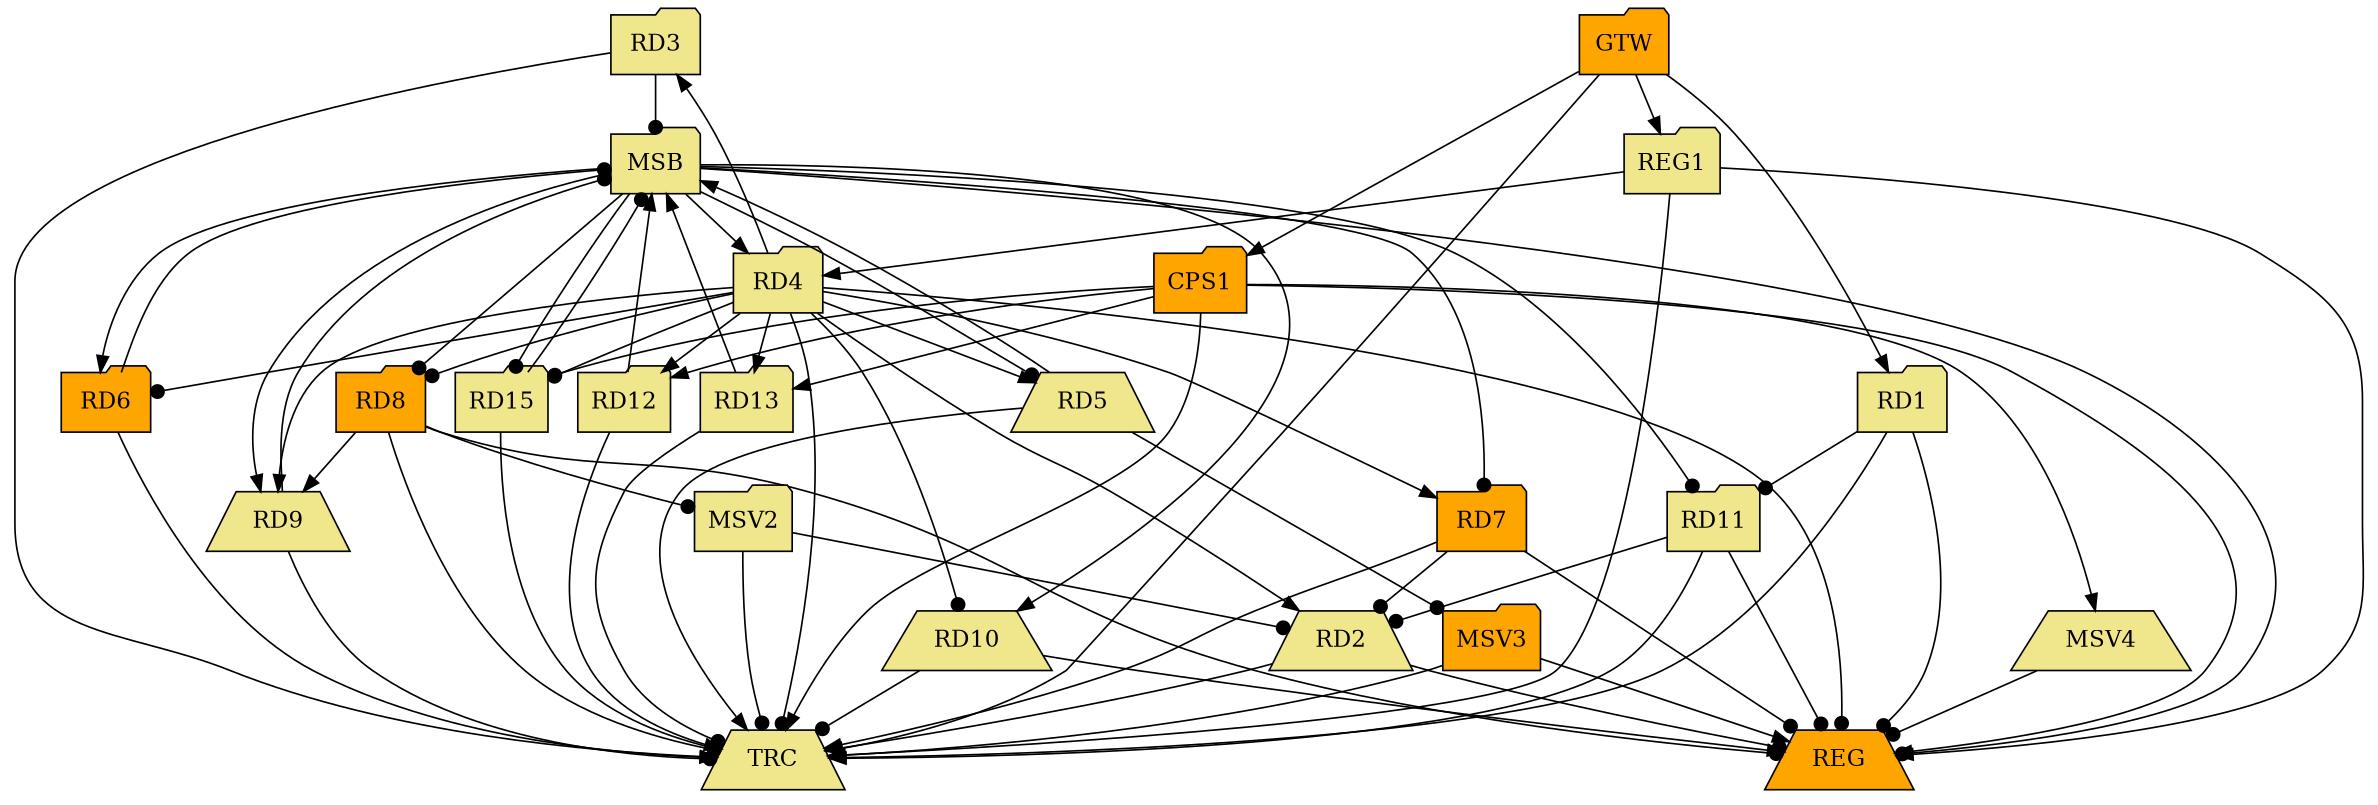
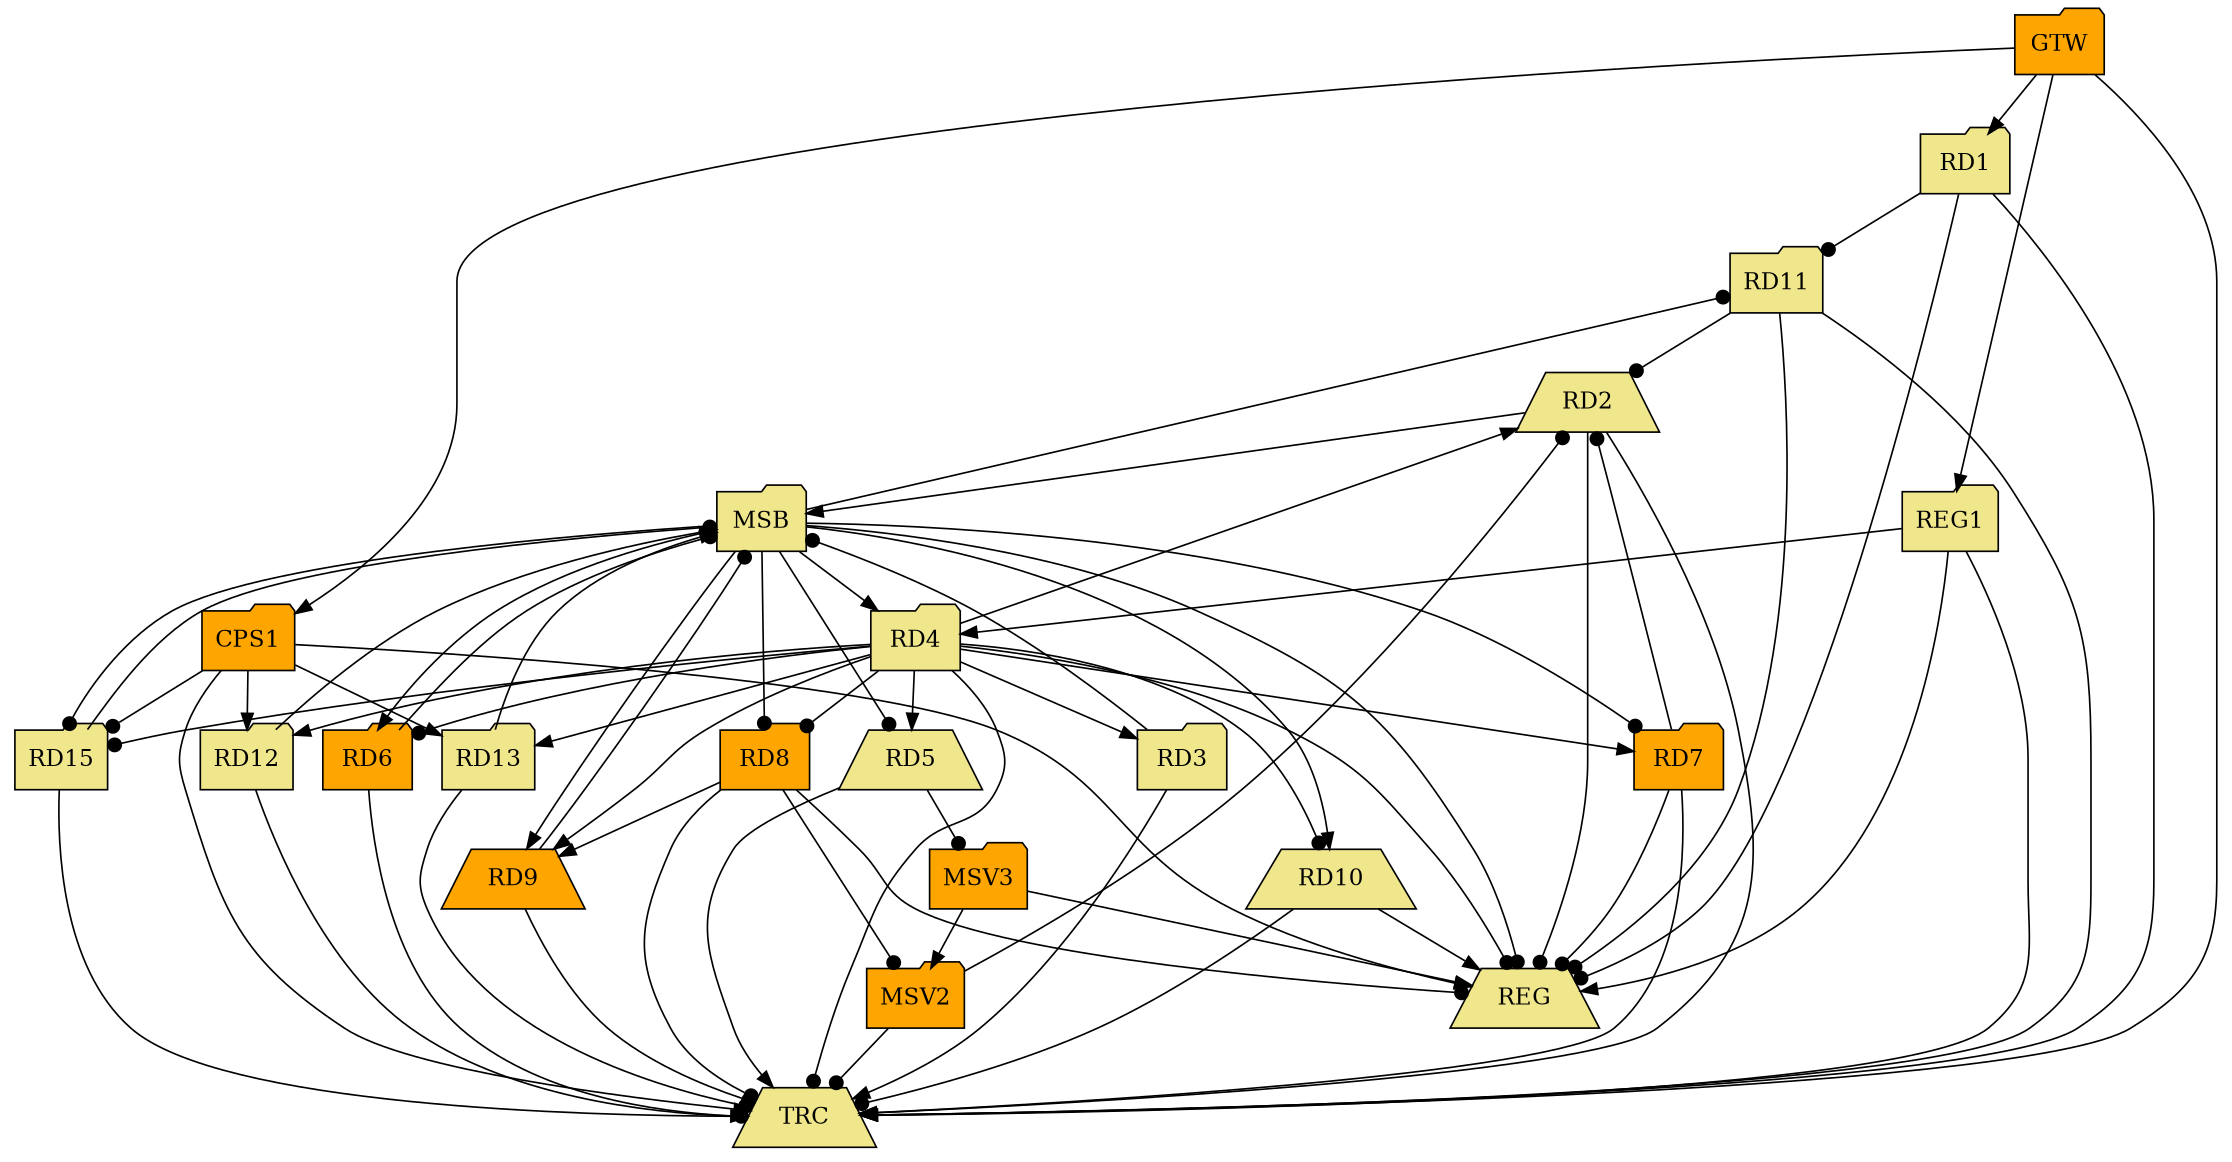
edge "RD5" -> "MSB": now "RD2" -> "MSB"
node "RD9": fillcolor khaki -> orange
node "MSV2": fillcolor khaki -> orange
node "MSV4": removed
edge "MSV3" -> "TRC": now "MSV3" -> "MSV2"
node "REG": fillcolor orange -> khaki
